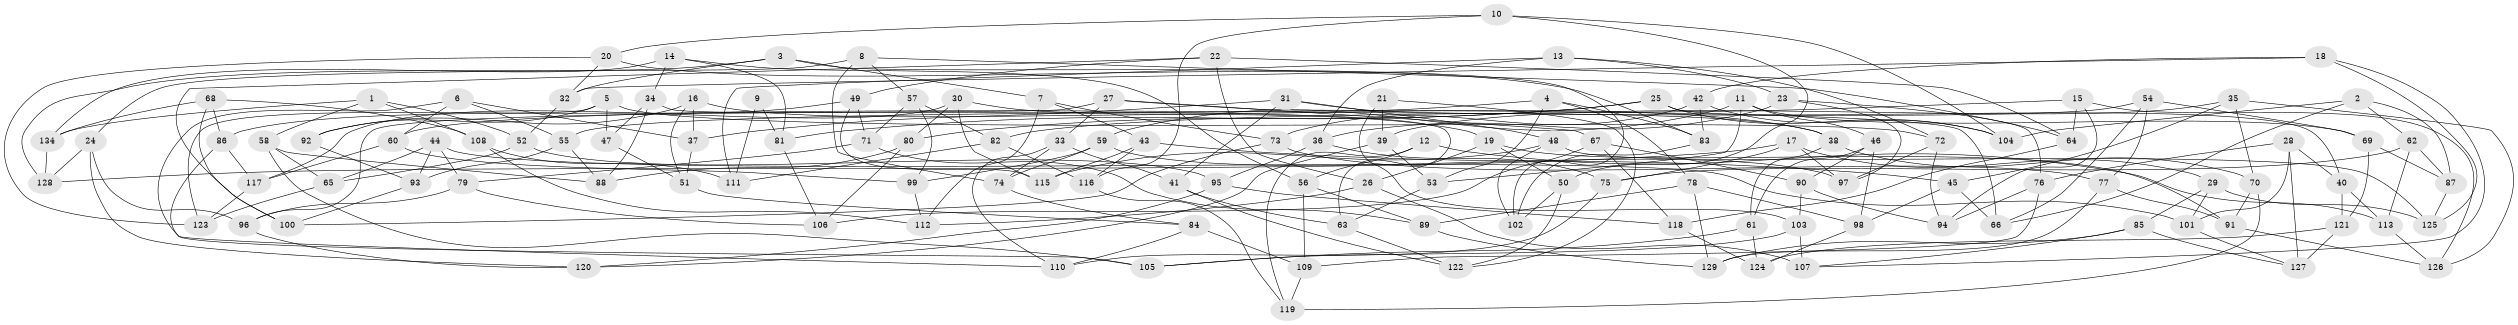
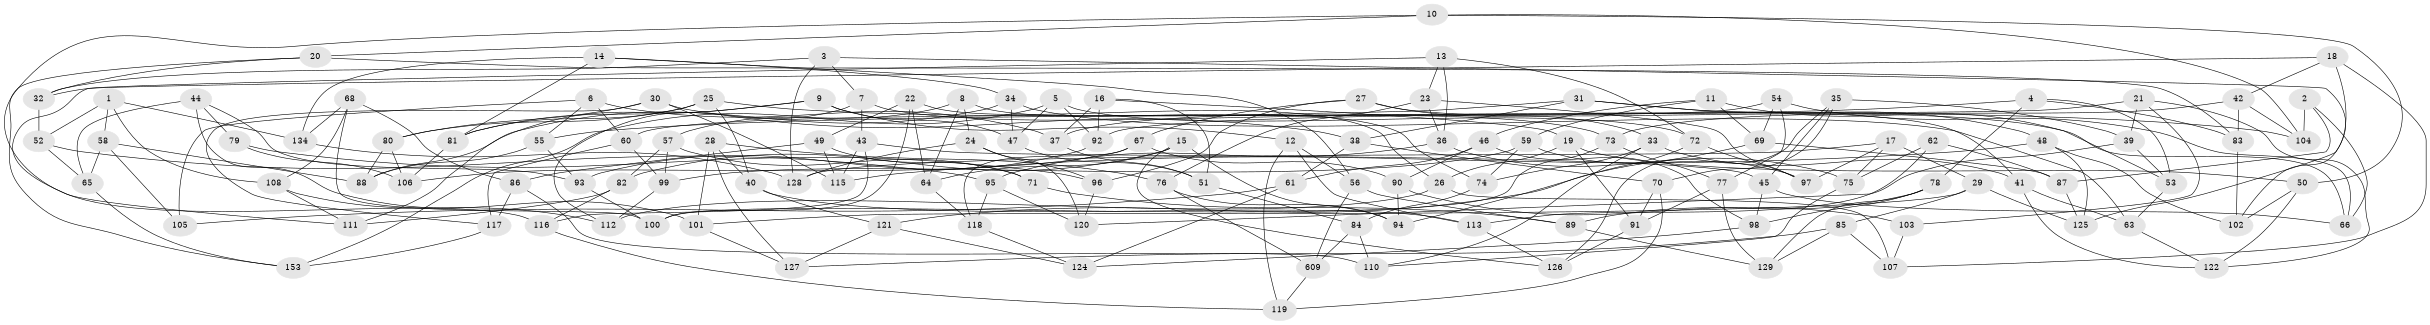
edge "21" -- "92": added
edge "9" -- "47": added
edge "2" -- "62": removed
edge "9" -- "12": added
edge "71" -- "79": removed
node "123": label "123" -> "153"
edge "103" -- "105": removed
node "109": label "109" -> "609"
